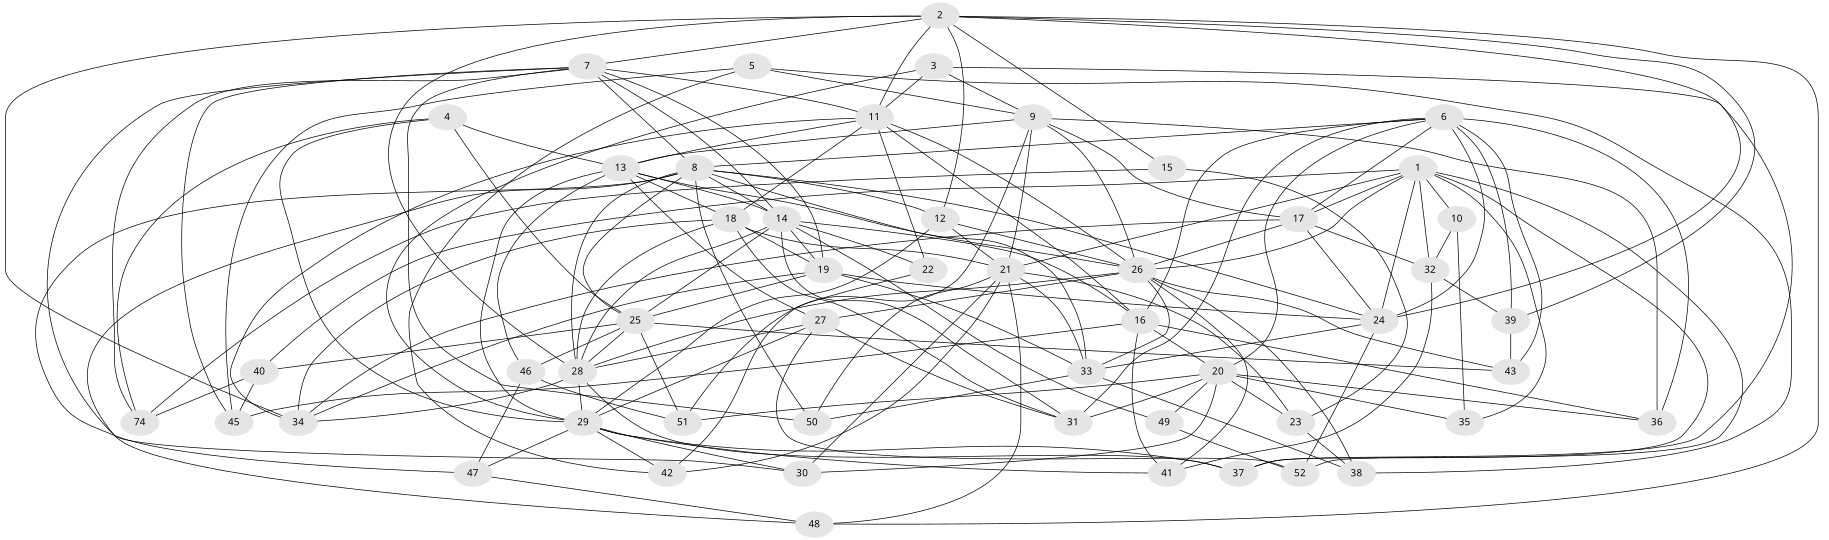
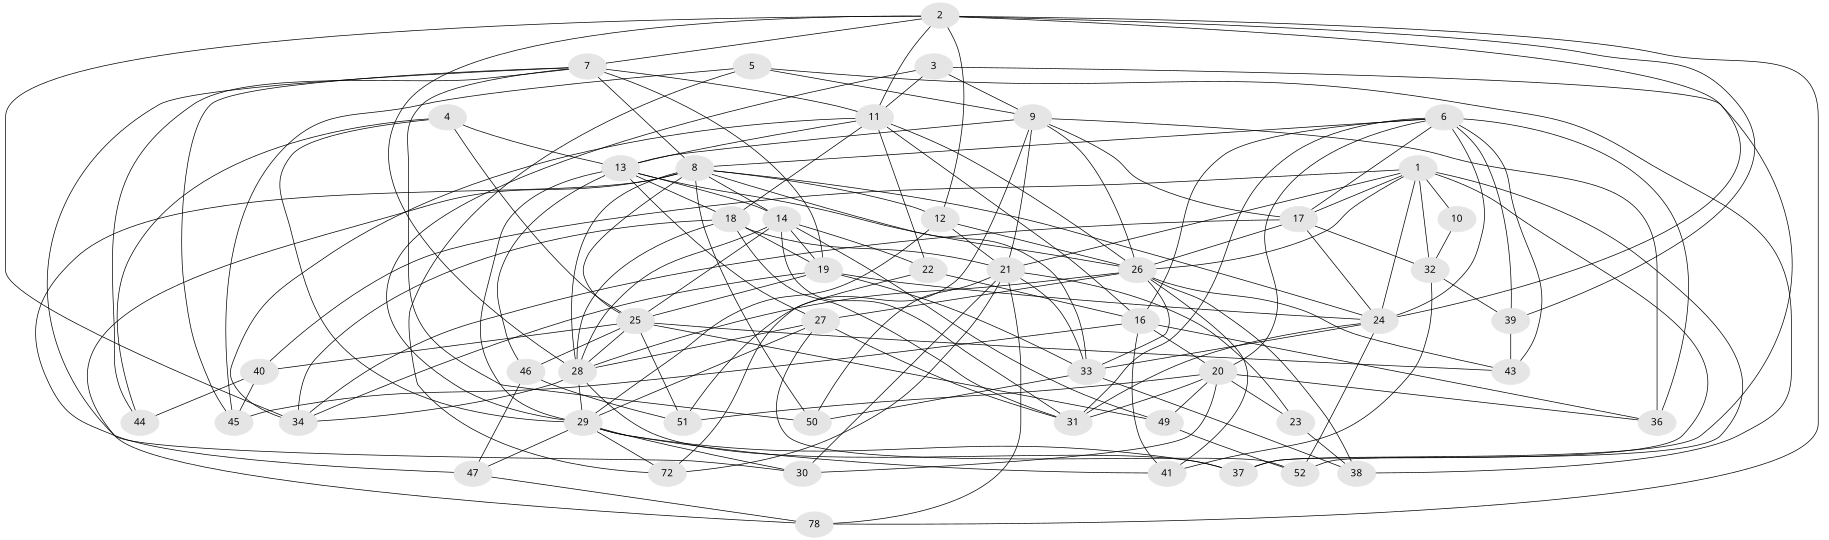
edge "7" -- "14": removed
node "15": removed
edge "14" -- "16": now "22" -- "16"
edge "24" -- "31": added
edge "25" -- "49": added
node "74": label "74" -> "44"
node "35": removed
node "42": label "42" -> "72"
node "48": label "48" -> "78"
